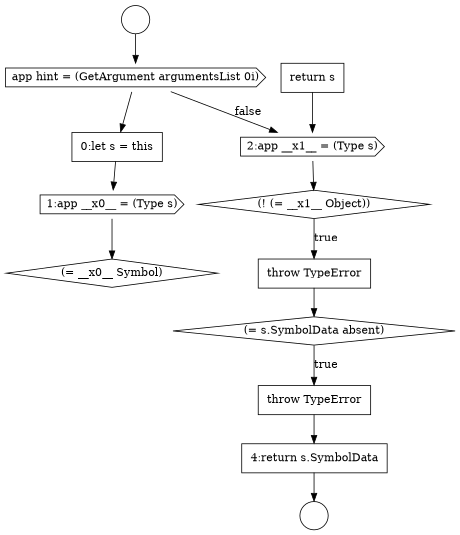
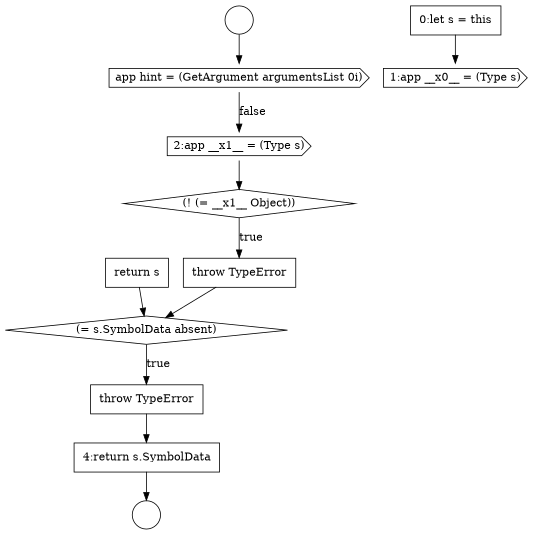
edge "app hint = (GetArgument argumentsList 0i)" -> "0:let s = this": removed
edge "return s" -> "2:app __x1__ = (Type s)": now "return s" -> "(= s.SymbolData absent)"
node "(= __x0__ Symbol)": removed
